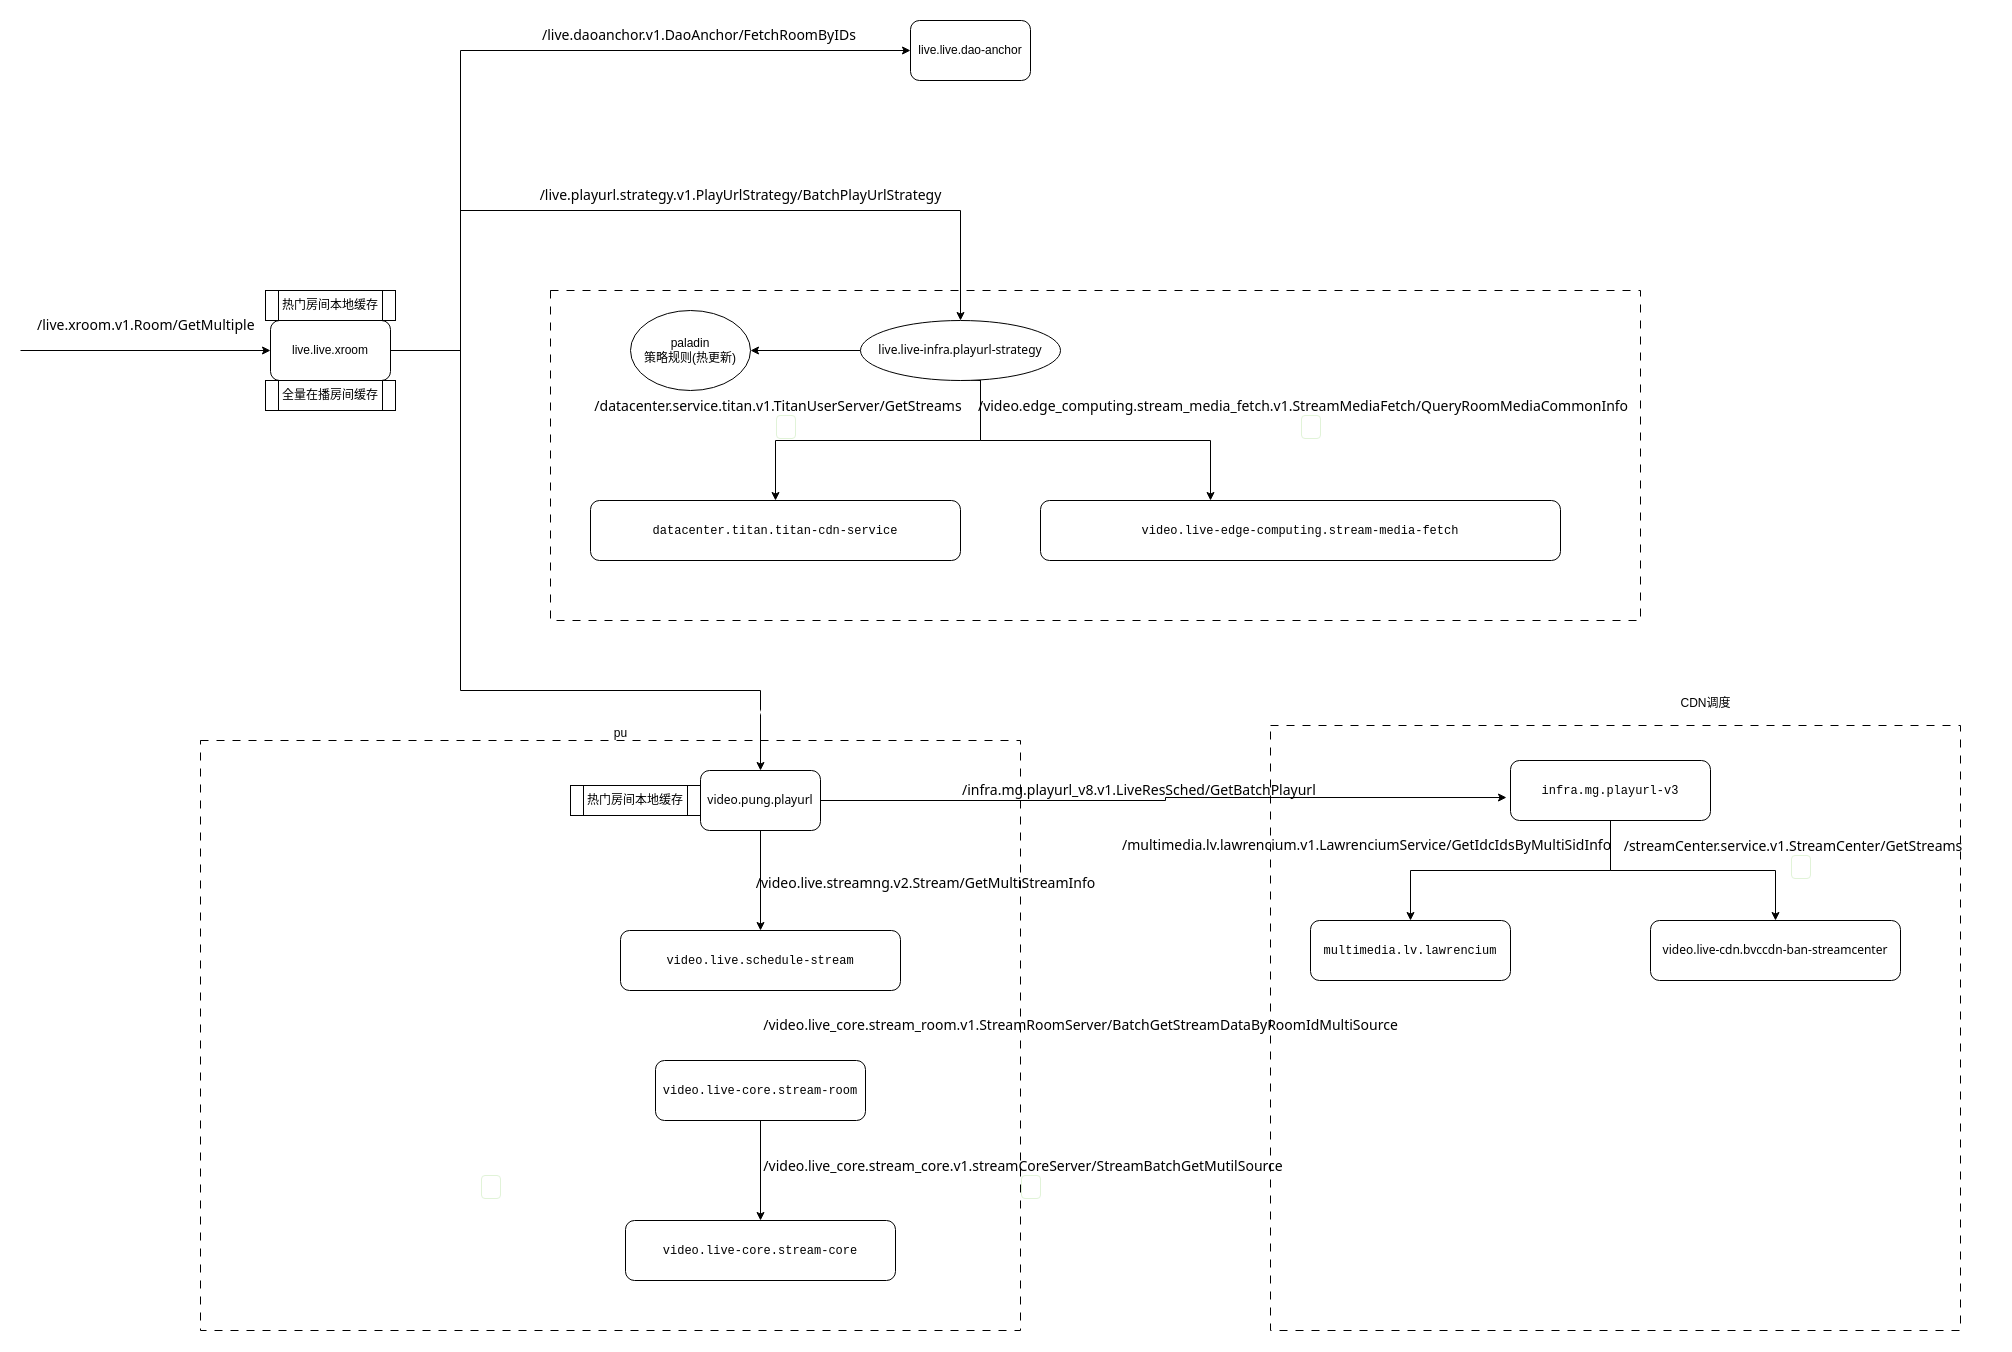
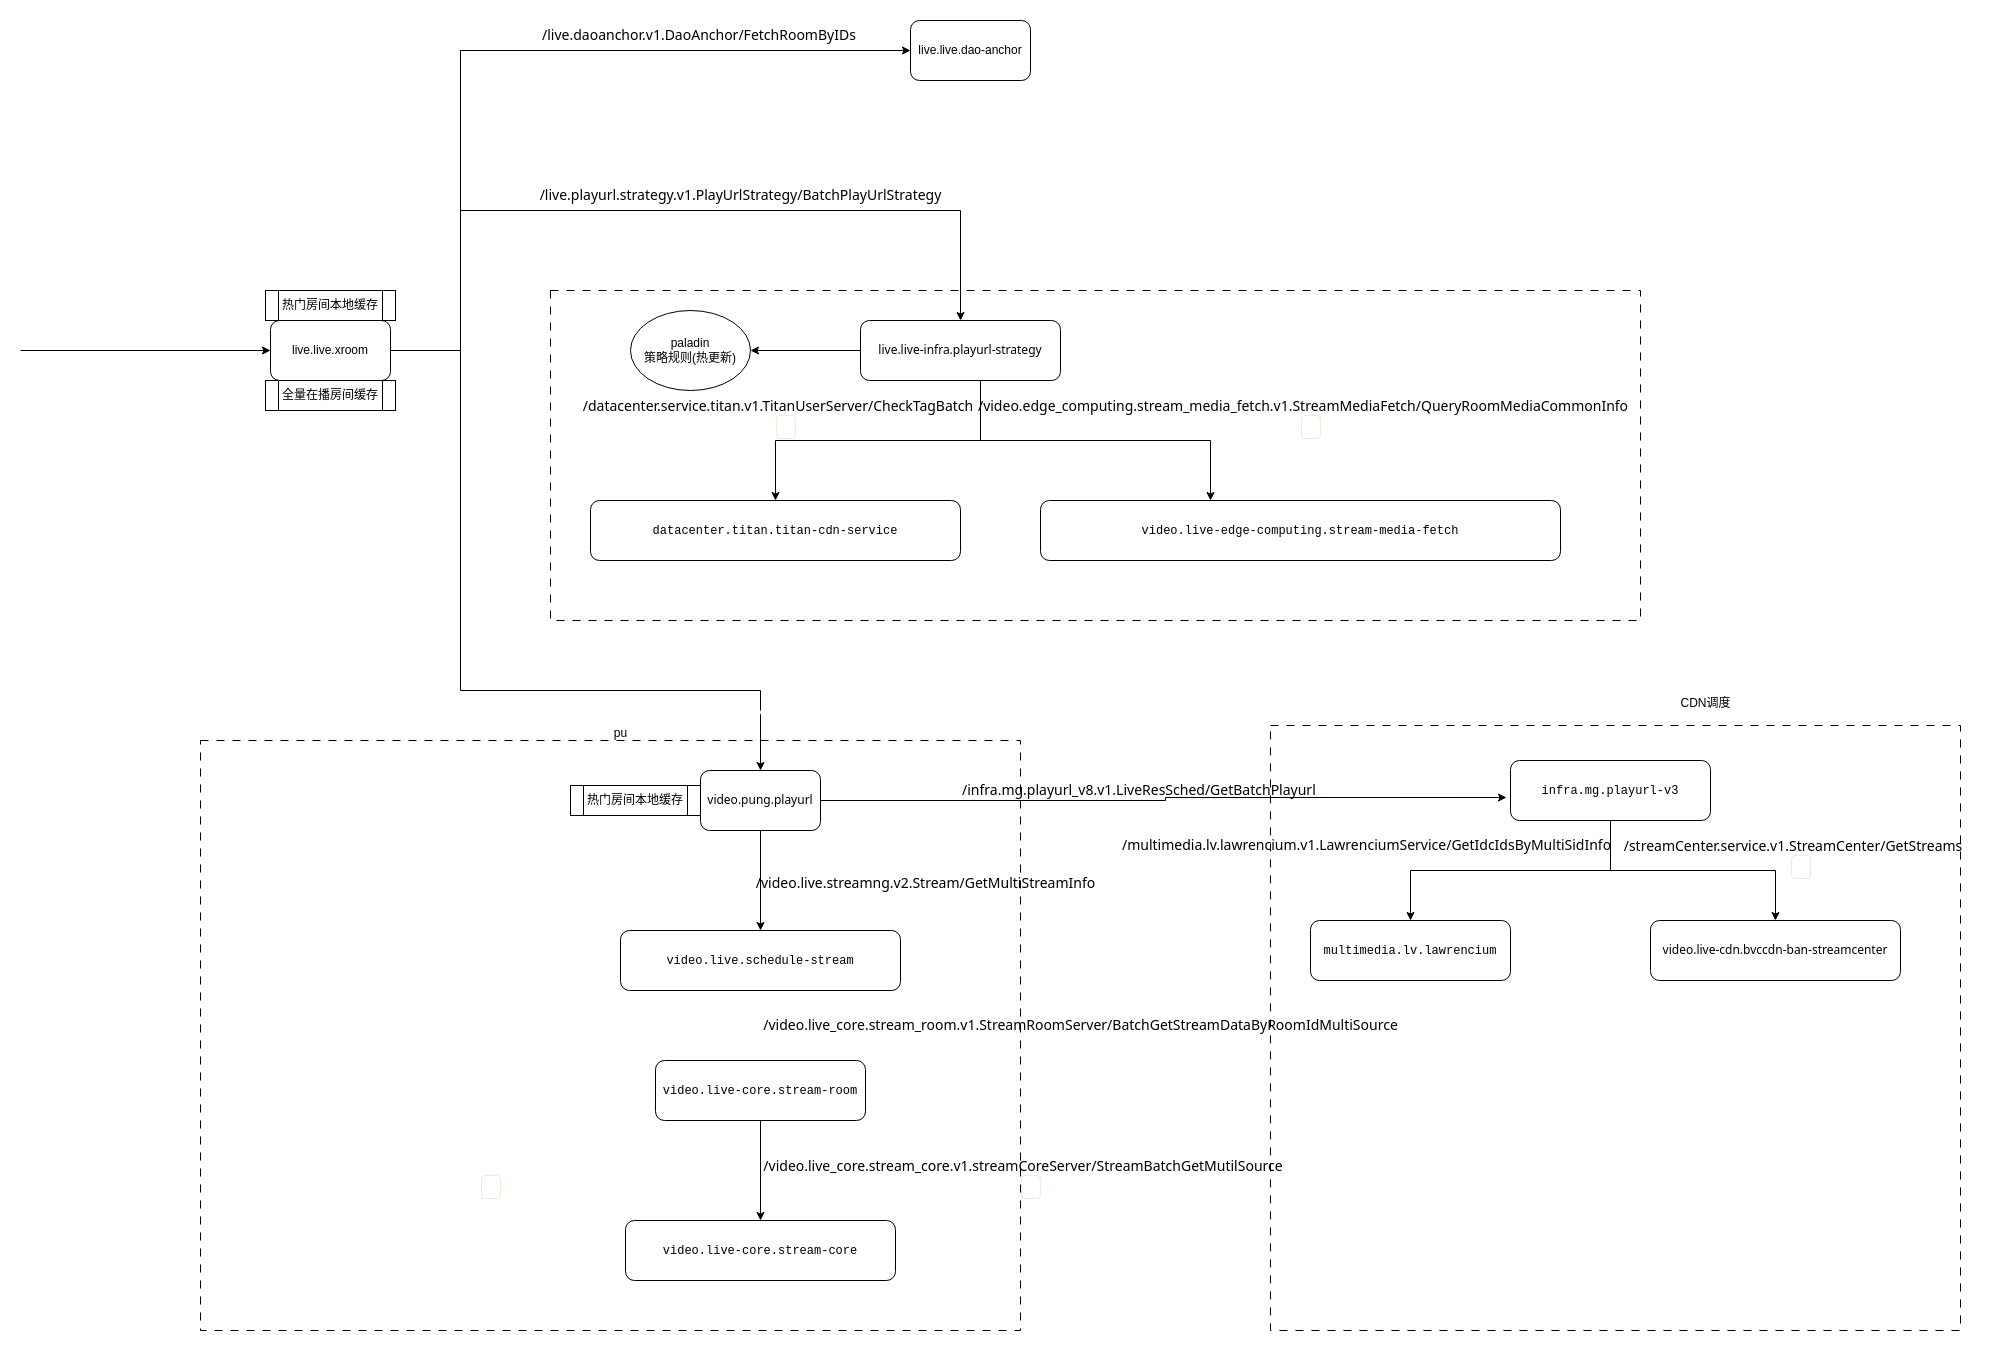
node "/live.xroom.v1.Room/GetMultiple": removed
node "live.live-infra.playurl-strategy": shape ellipse -> rounded rectangle
node "/datacenter.service.titan.v1.TitanUserServer/GetStreams": label "/datacenter.service.titan.v1.TitanUserServer/GetStreams" -> "/datacenter.service.titan.v1.TitanUserServer/CheckTagBatch"
